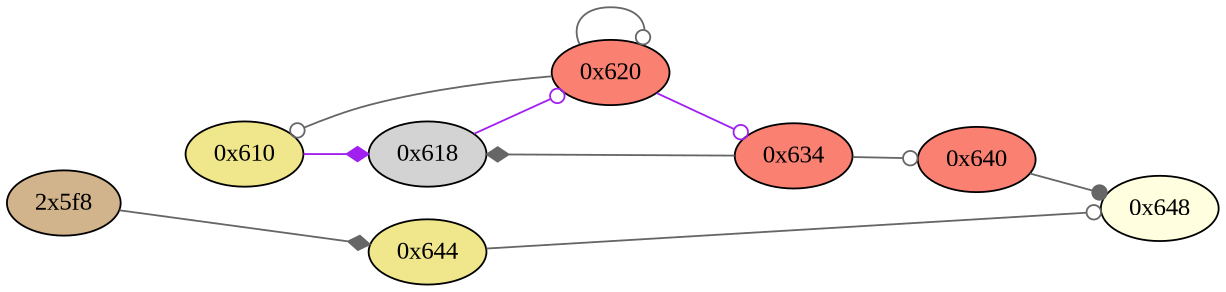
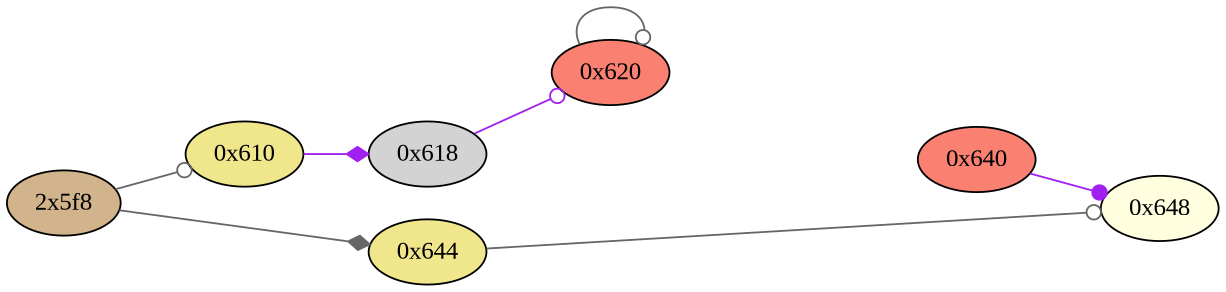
edge "0x620" -> "0x610": now "2x5f8" -> "0x610"
node "0x634": removed
edge "0x640" -> "0x648": color gray40 -> purple
